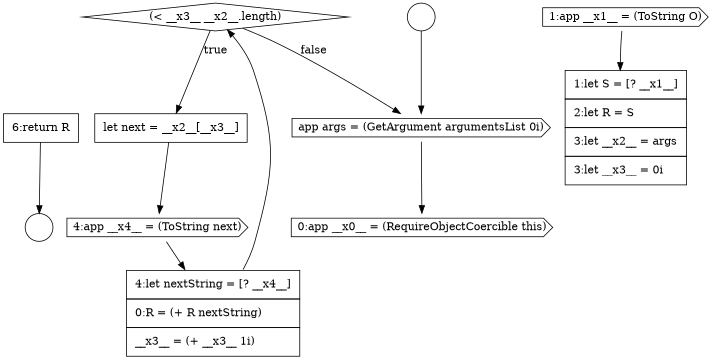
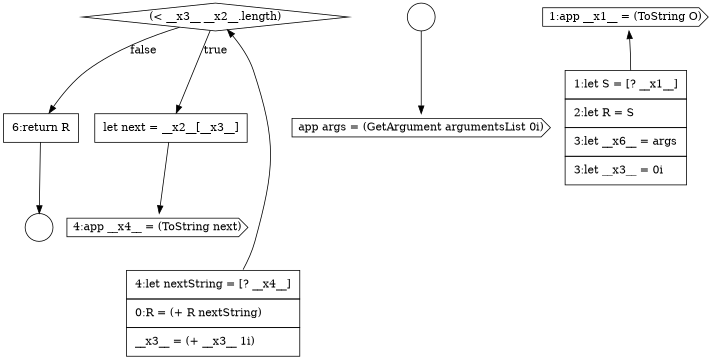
edge "1:app __x1__ = (ToString O)" -> "1:let S = [? __x1__]": reversed
edge "(< __x3__ __x2__.length)" -> "app args = (GetArgument argumentsList 0i)": now "(< __x3__ __x2__.length)" -> "6:return R"
node "1:let S = [? __x1__]": text "3:let __x2__ = args" -> "3:let __x6__ = args"
node "0:app __x0__ = (RequireObjectCoercible this)": removed
edge "4:app __x4__ = (ToString next)" -> "4:let nextString = [? __x4__]": removed
